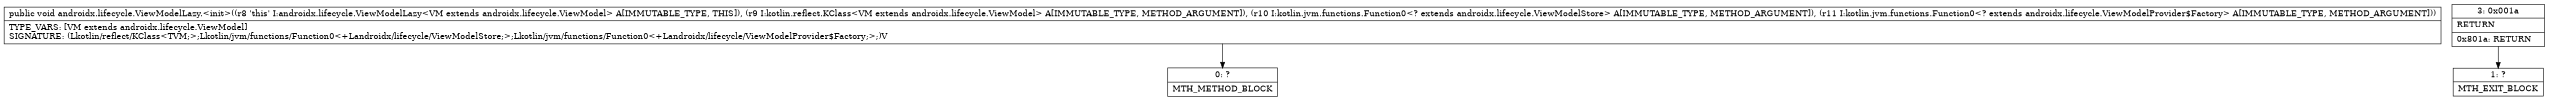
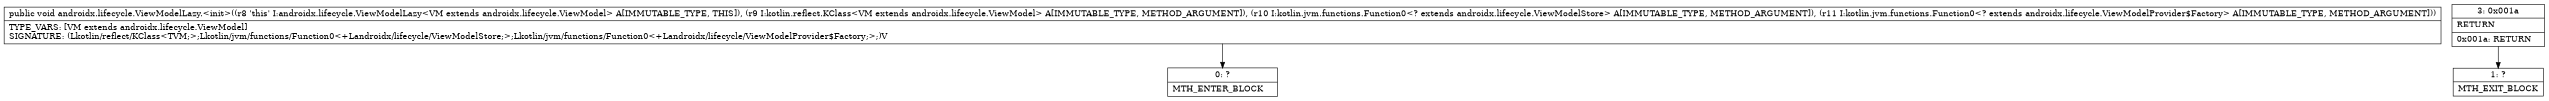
node "3: 0x001a": text "0x801a: RETURN" -> "0x001a: RETURN"
node "0: ?": text "MTH_METHOD_BLOCK" -> "MTH_ENTER_BLOCK"
